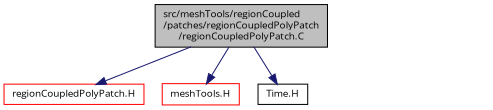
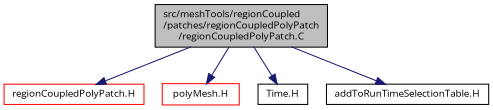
node "meshTools.H": label "meshTools.H" -> "polyMesh.H"
node "addToRunTimeSelectionTable.H": added
